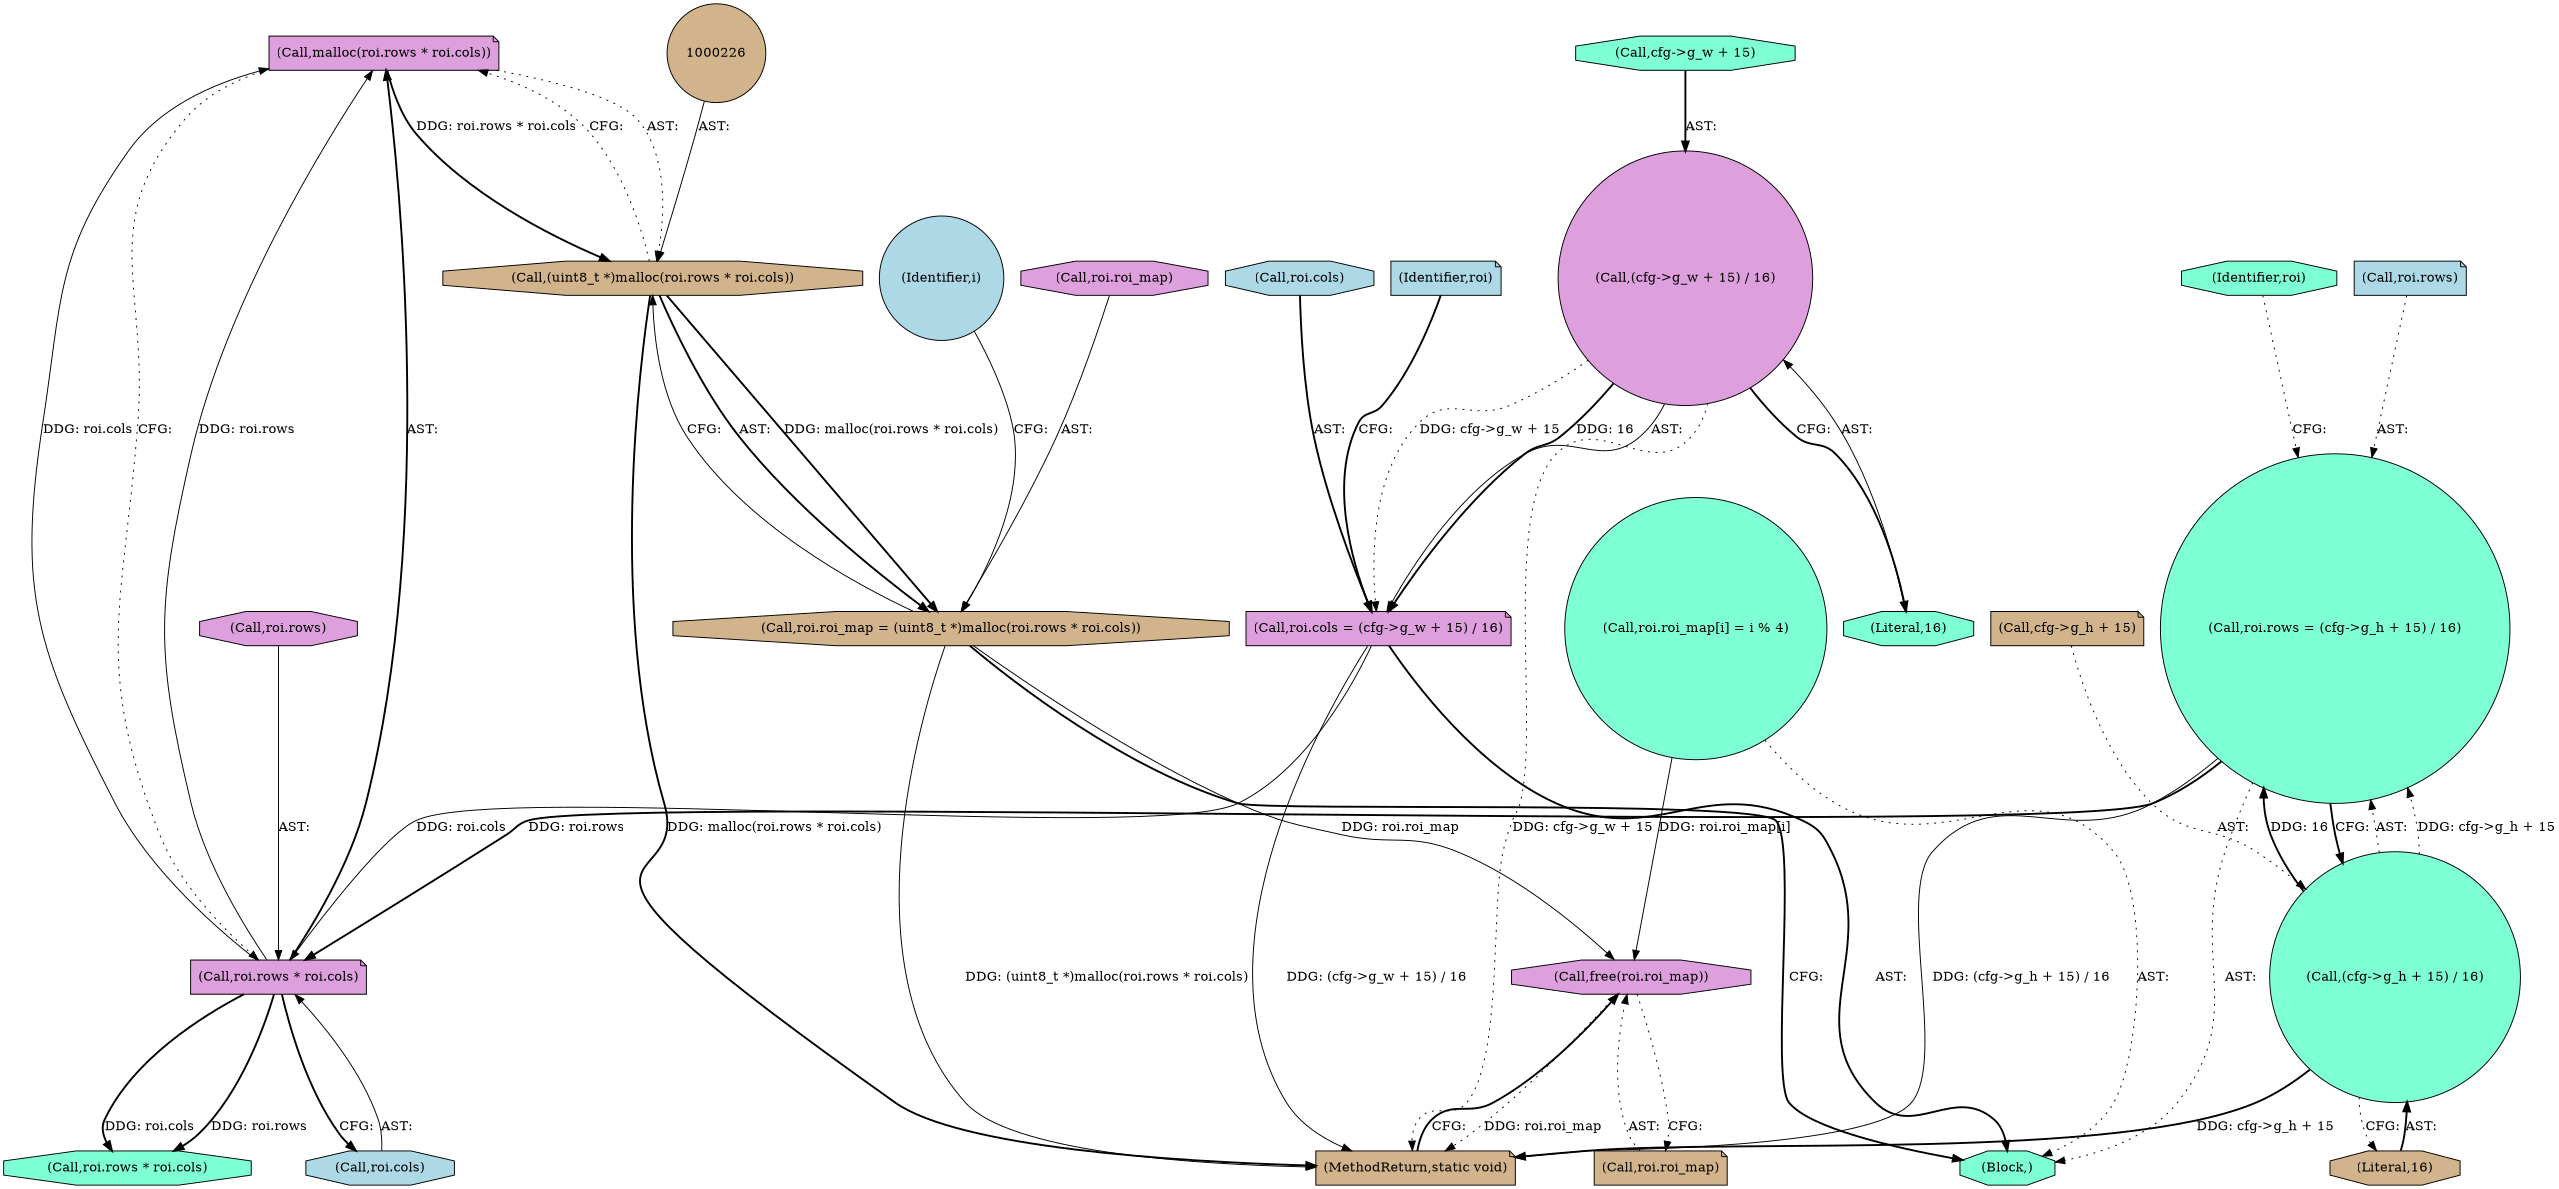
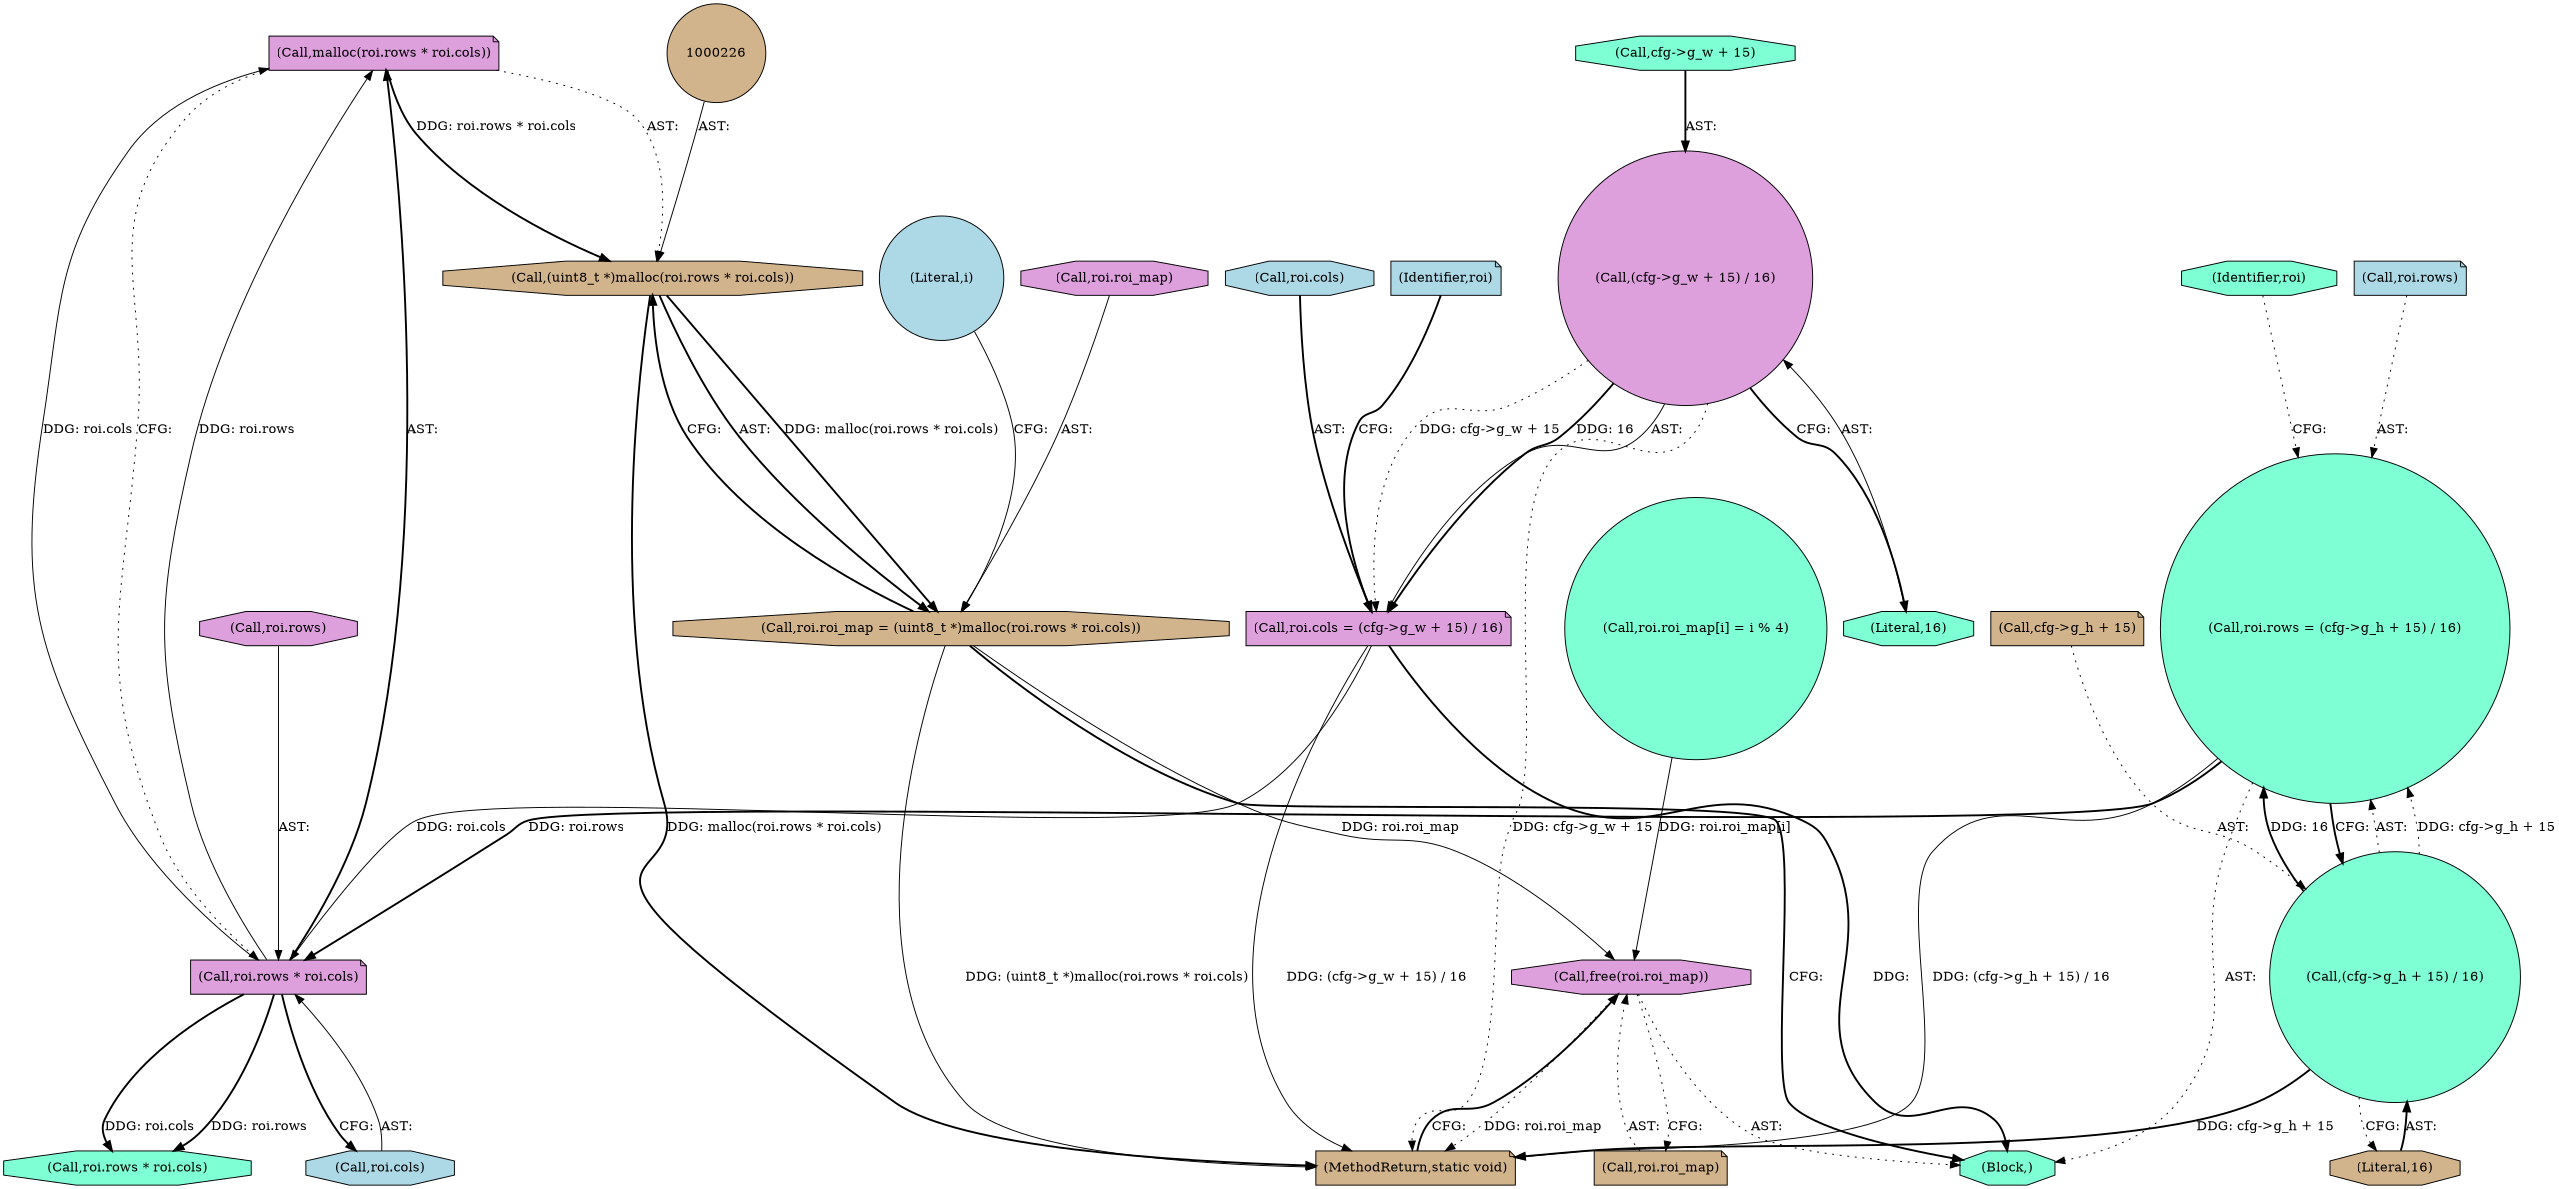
edge "(Call,(uint8_t *)malloc(roi.rows * roi.cols))" -> "(Call,malloc(roi.rows * roi.cols))": removed, label "CFG:"
node "(Identifier,i)": label "(Identifier,i)" -> "(Literal,i)"
edge "(Call,roi.roi_map = (uint8_t *)malloc(roi.rows * roi.cols))" -> "(Call,(uint8_t *)malloc(roi.rows * roi.cols))": style solid -> bold
edge "(Call,roi.roi_map[i] = i % 4)" -> "(Block,)": now "(Call,free(roi.roi_map))" -> "(Block,)"
edge "(Call,roi.cols = (cfg->g_w + 15) / 16)" -> "(Block,)": label "AST: " -> "DDG: "
